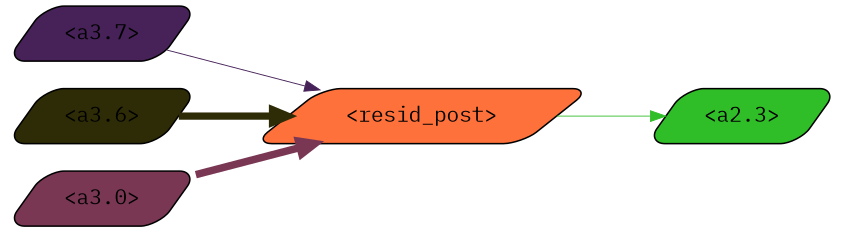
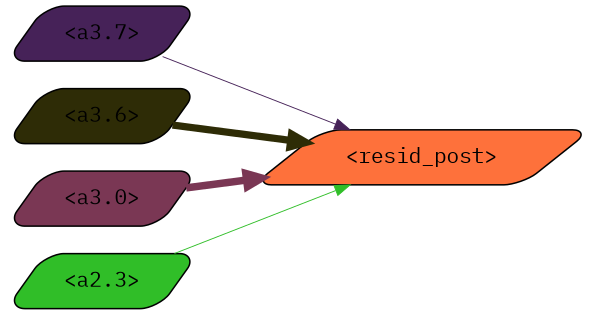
edge "<resid_post>" -> "<a2.3>": reversed
